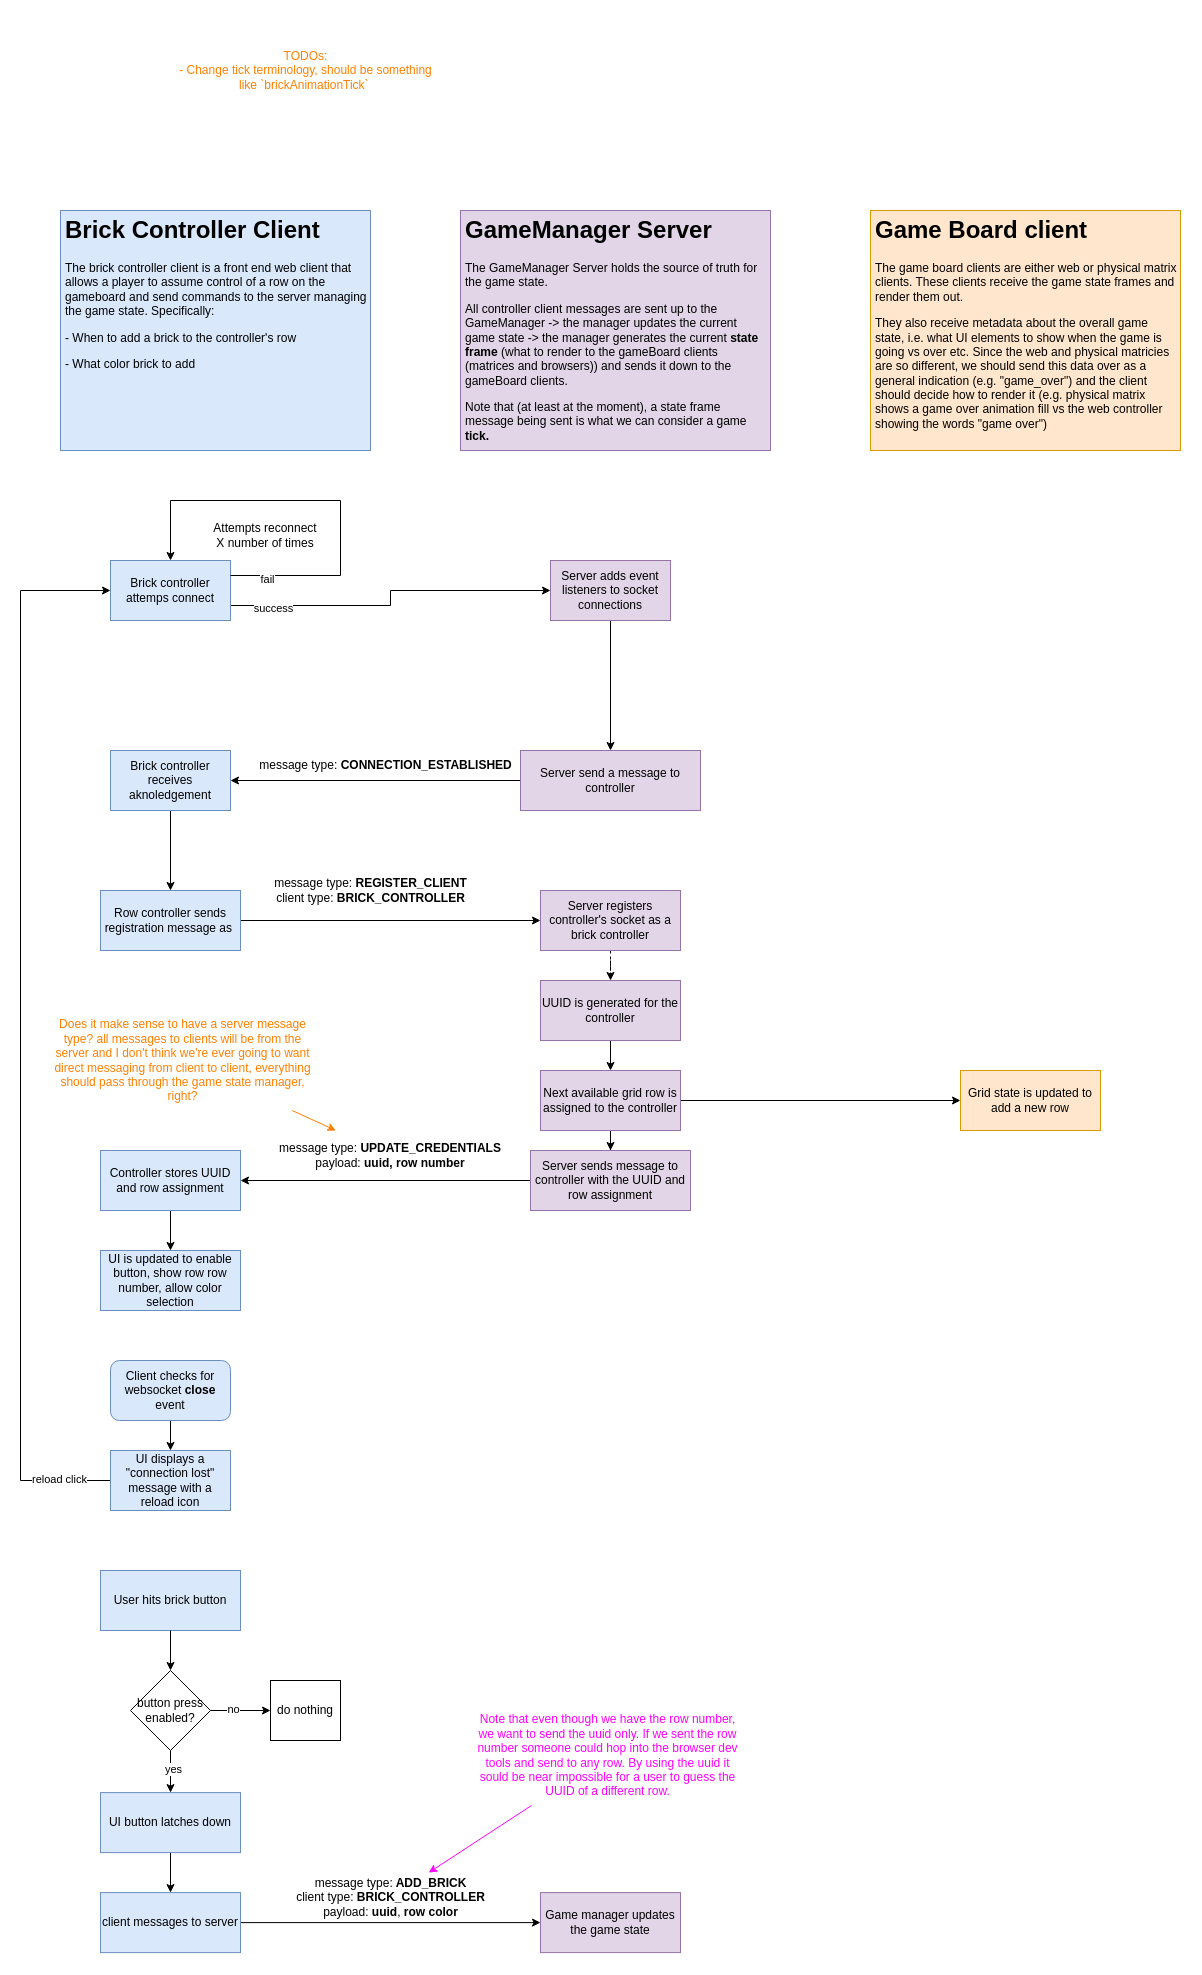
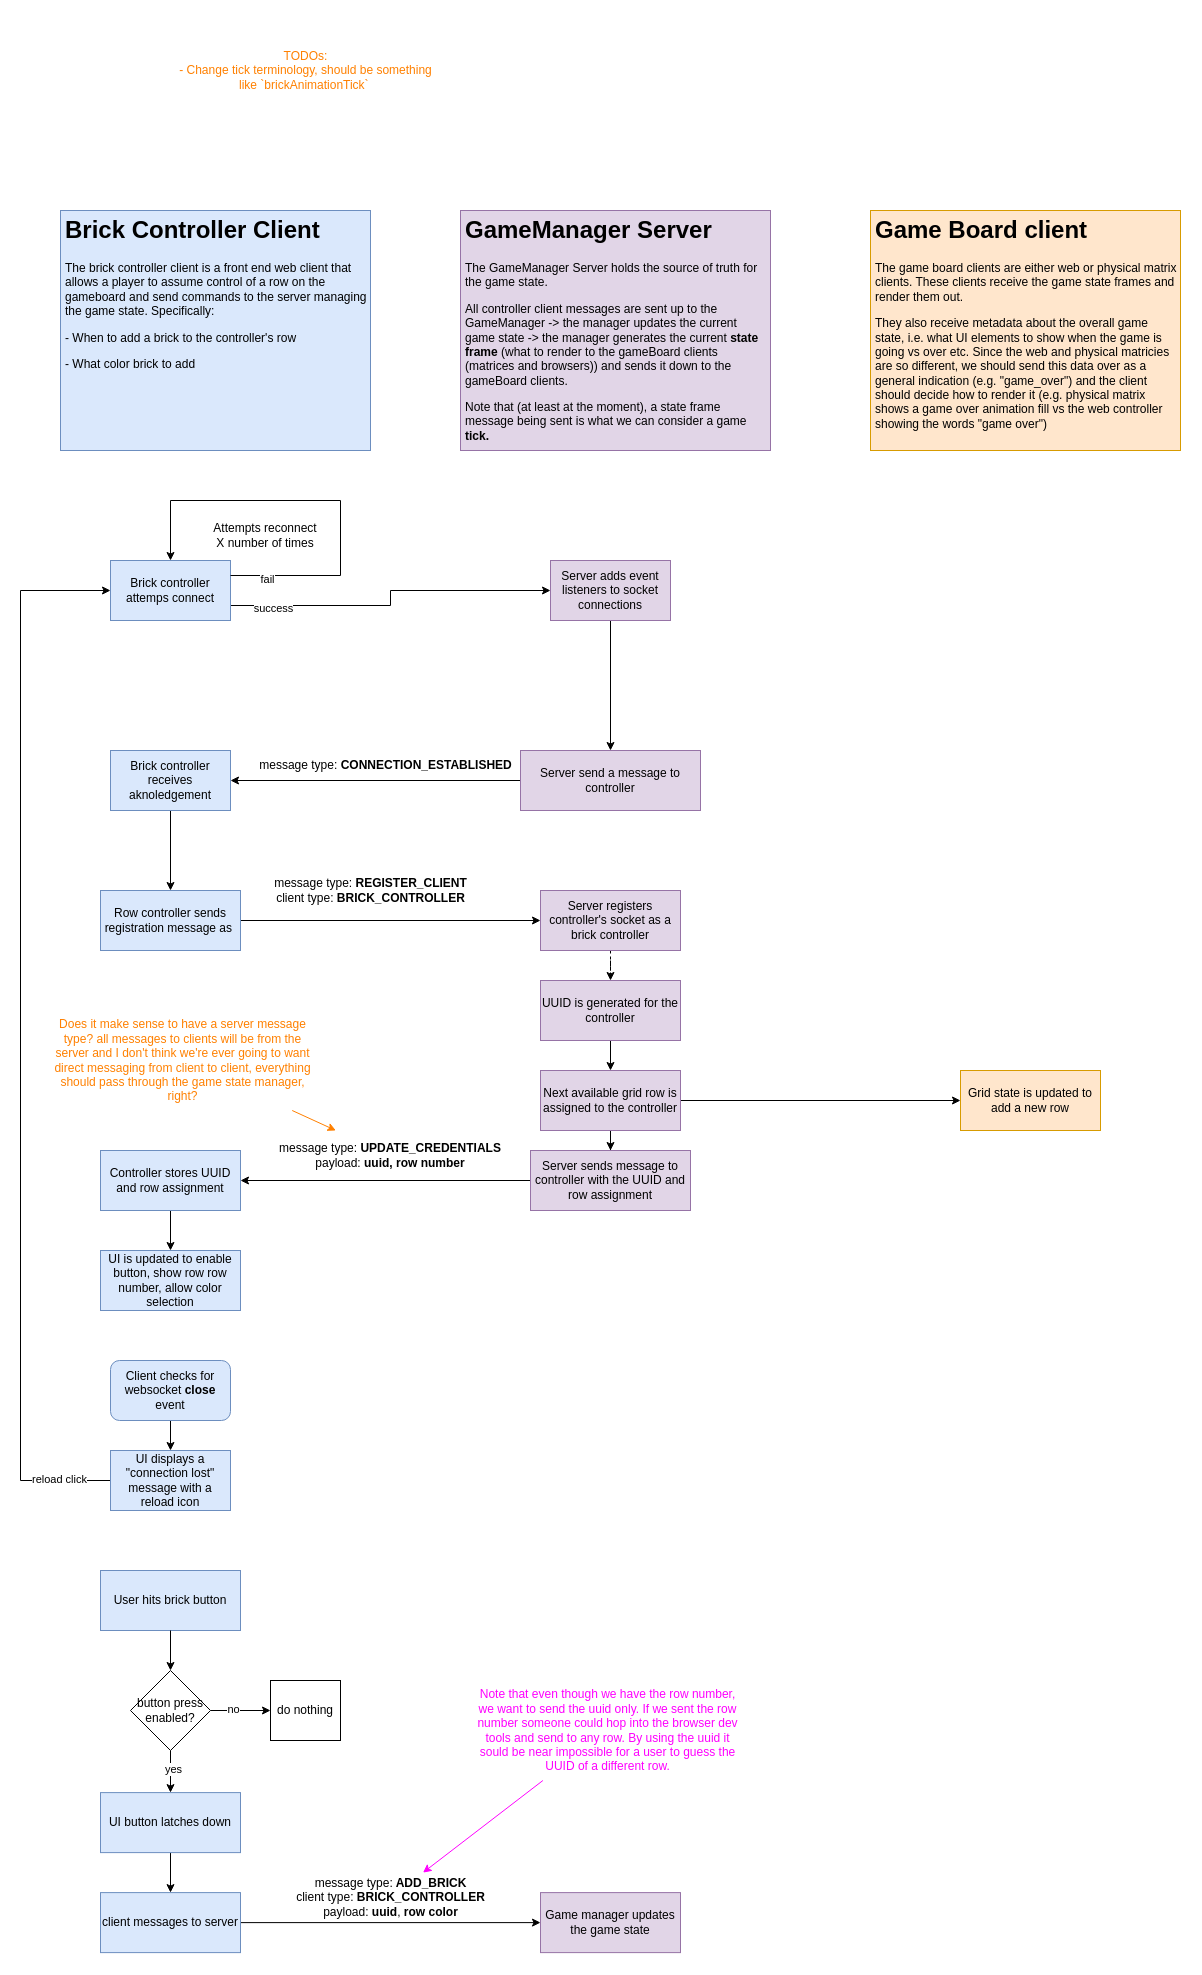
node "Note that even though we have the row number, we want to send the uuid only. If we sent the row number someone could hop into the browser dev tools and send to any row. By using the uuid it sould be near impossible for a user to guess the UUID of a different row.": moved (608, 1756) -> (608, 1731)
